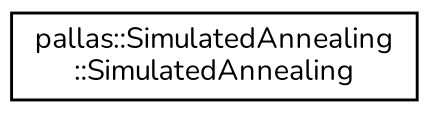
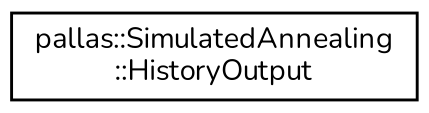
node "pallas::SimulatedAnnealing ::SimulatedAnnealing": label "pallas::SimulatedAnnealing ::SimulatedAnnealing" -> "pallas::SimulatedAnnealing ::HistoryOutput"
